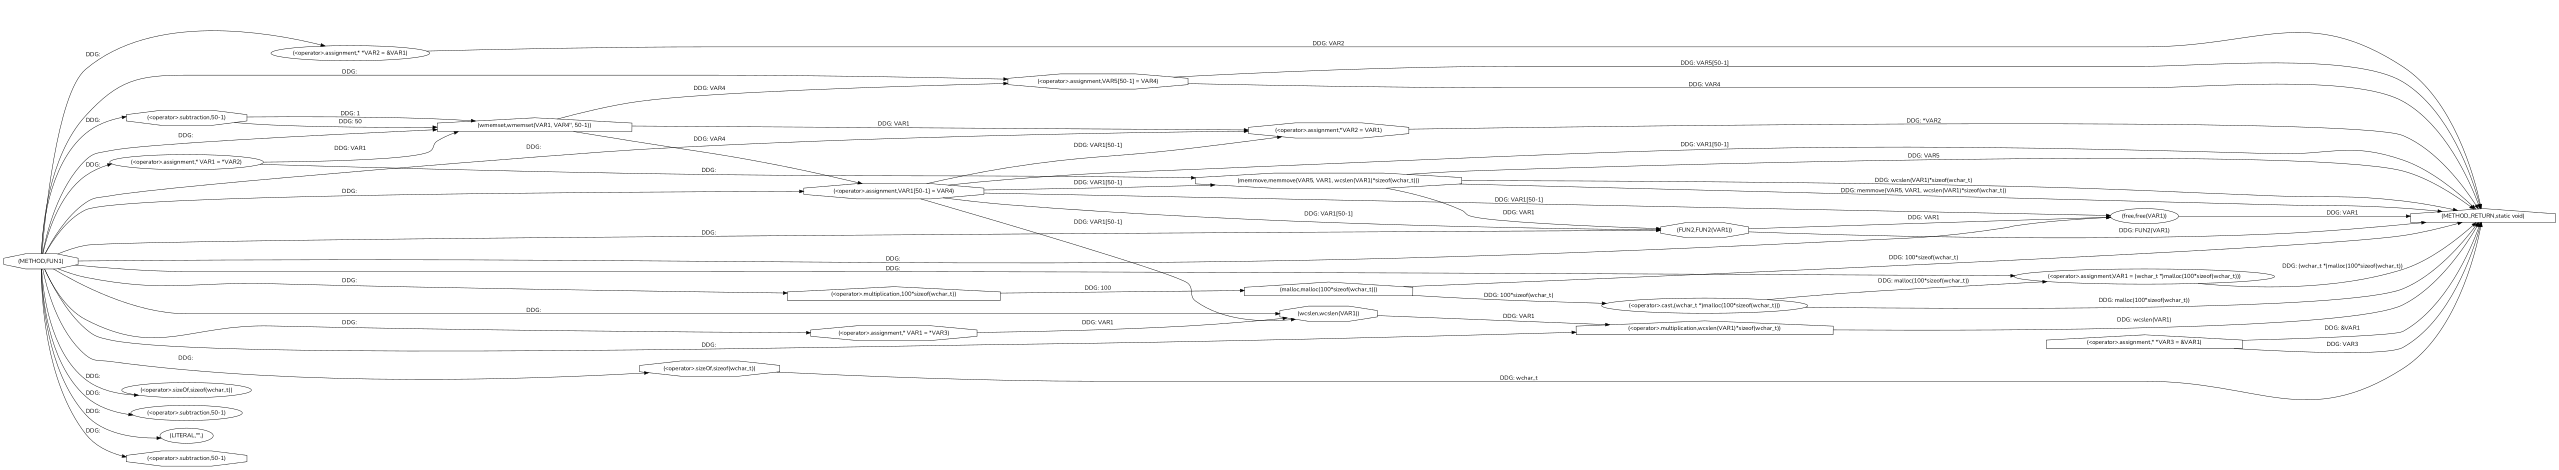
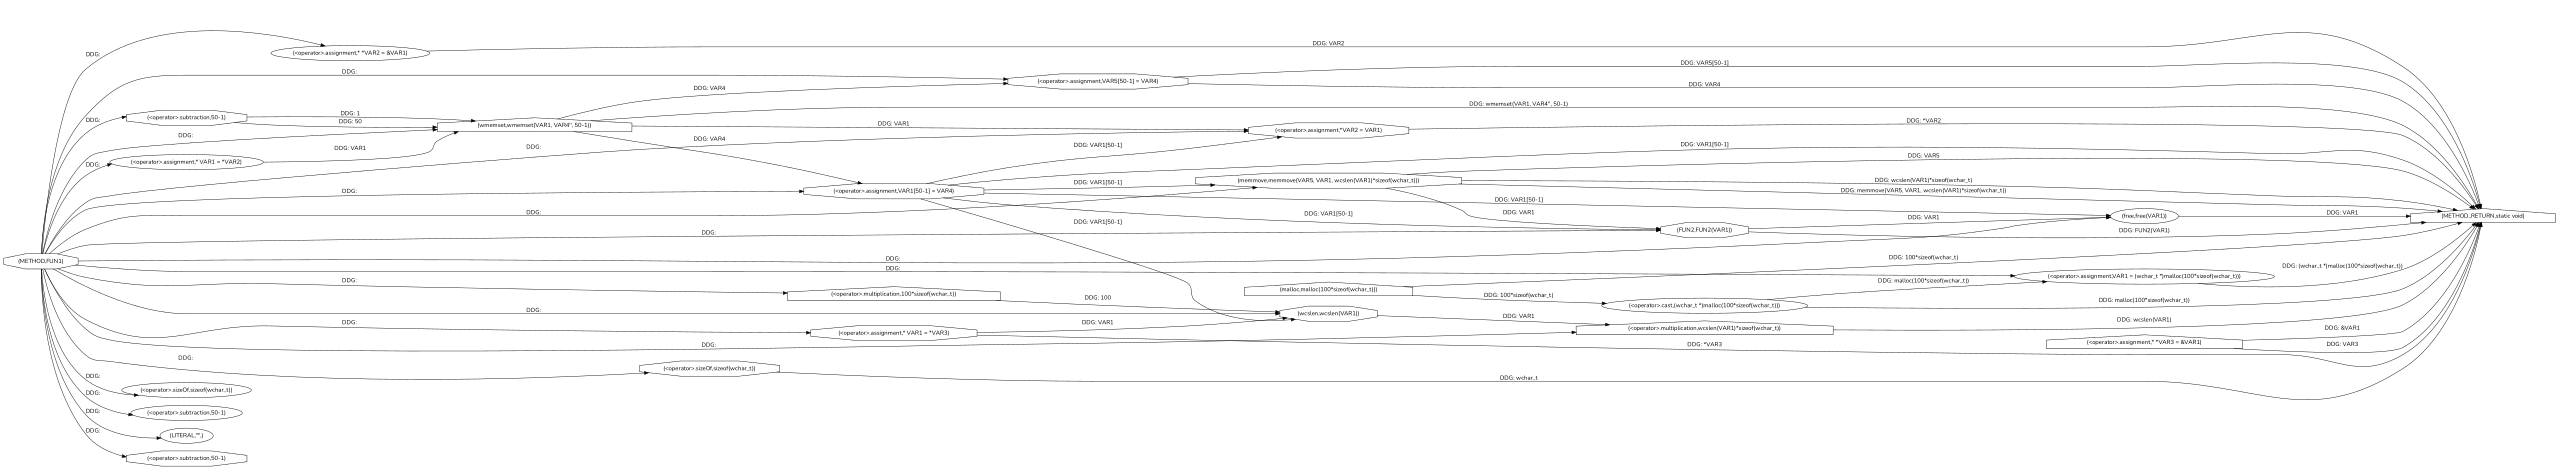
edge "(wmemset,wmemset(VAR1, VAR4'', 50-1))" -> "(METHOD_RETURN,static void)": added, label "DDG: wmemset(VAR1, VAR4'', 50-1)"
edge "(<operator>.assignment,* VAR1 = *VAR2)" -> "(memmove,memmove(VAR5, VAR1, wcslen(VAR1)*sizeof(wchar_t)))": now "(METHOD,FUN1)" -> "(memmove,memmove(VAR5, VAR1, wcslen(VAR1)*sizeof(wchar_t)))"
edge "(<operator>.multiplication,100*sizeof(wchar_t))" -> "(malloc,malloc(100*sizeof(wchar_t)))": now "(<operator>.multiplication,100*sizeof(wchar_t))" -> "(wcslen,wcslen(VAR1))"
edge "(<operator>.assignment,* VAR1 = *VAR3)" -> "(METHOD_RETURN,static void)": added, label "DDG: *VAR3"
